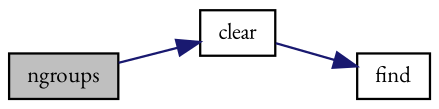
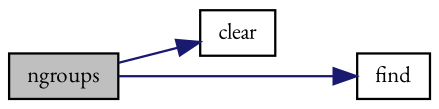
edge "clear" -> "find": now "ngroups" -> "find"
